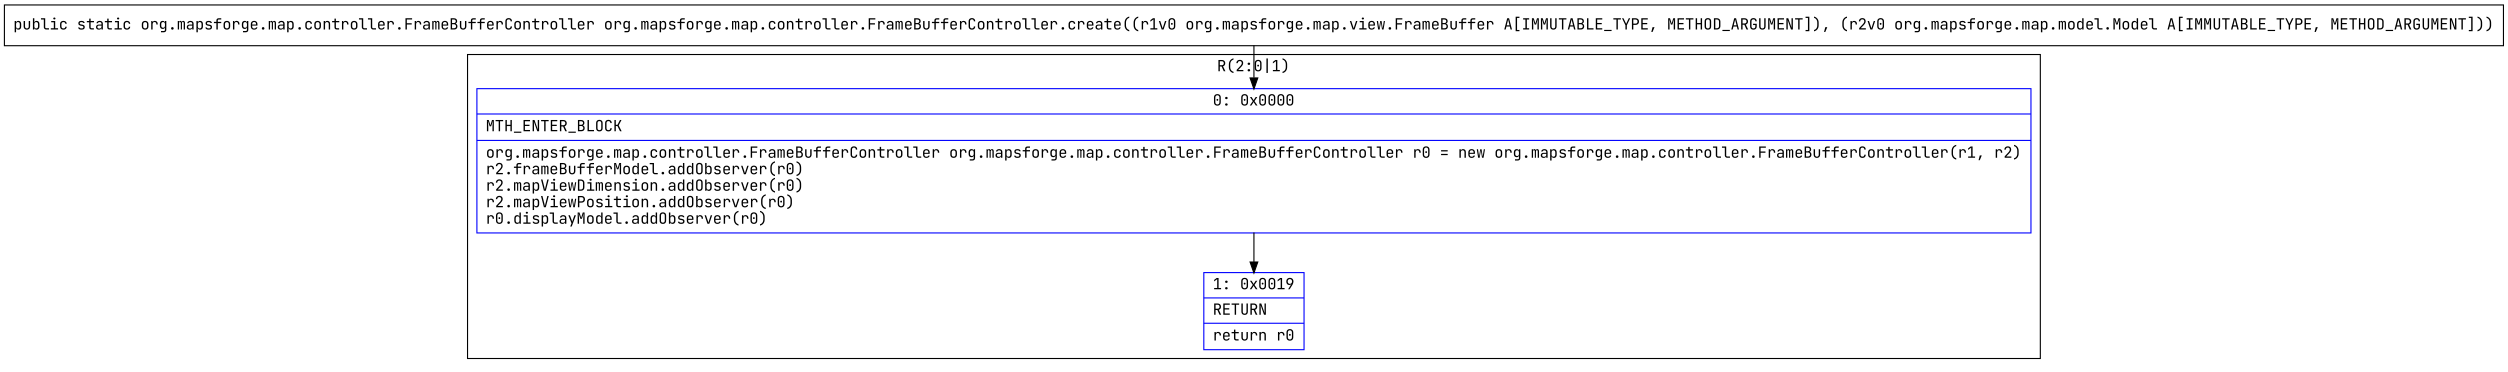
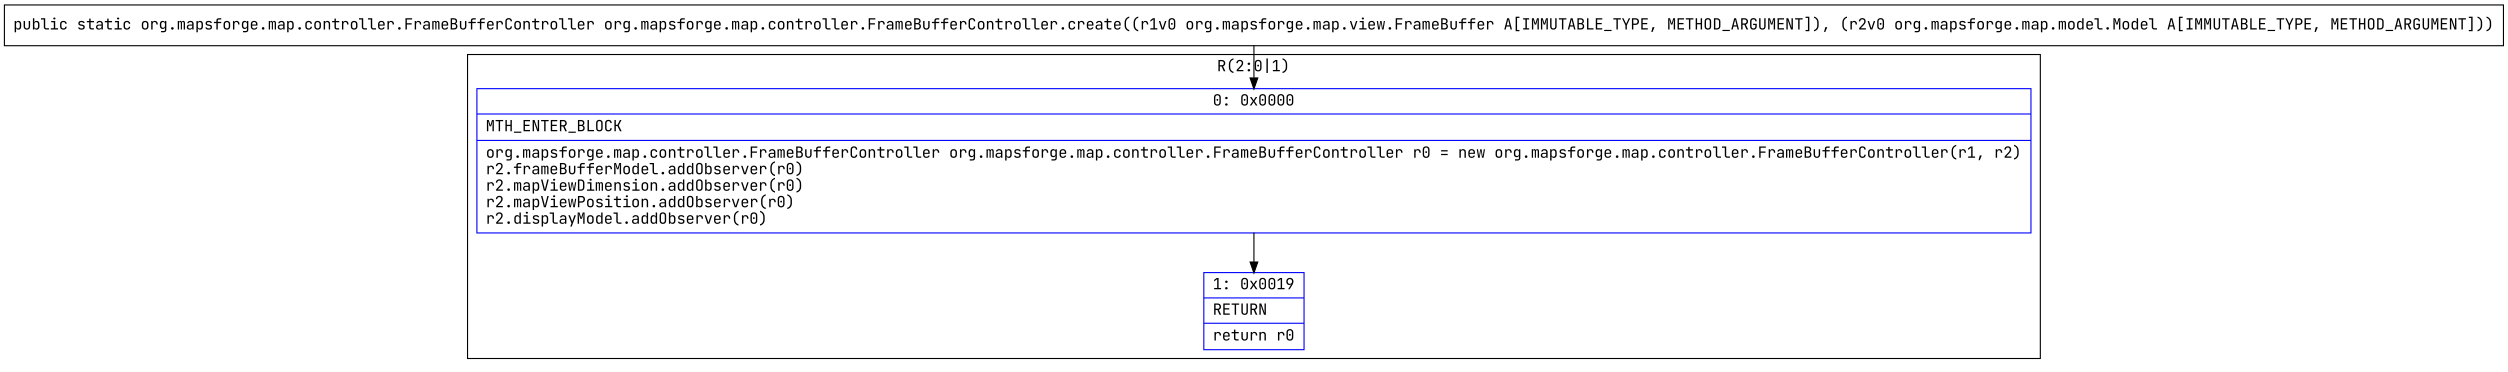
node "0: 0x0000": text "r0.displayModel.addObserver(r0)" -> "r2.displayModel.addObserver(r0)"
